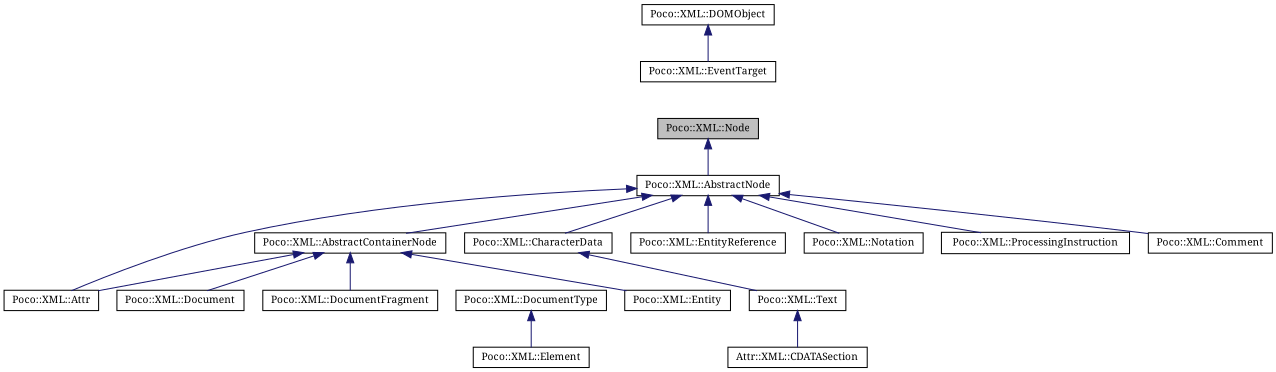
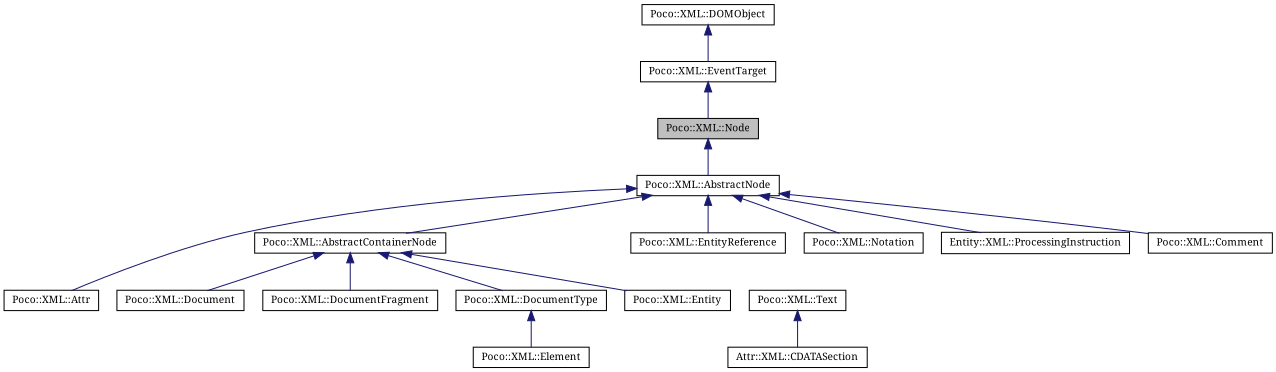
edge "Poco::XML::Node" -> "Poco::XML::EventTarget": added
node "Poco::XML::CharacterData": removed
node "Poco::XML::ProcessingInstruction": label "Poco::XML::ProcessingInstruction" -> "Entity::XML::ProcessingInstruction"
edge "Poco::XML::Attr" -> "Poco::XML::AbstractContainerNode": now "Poco::XML::DocumentType" -> "Poco::XML::AbstractContainerNode"
